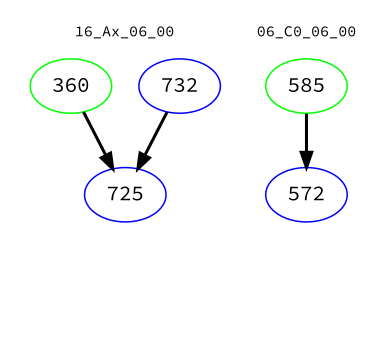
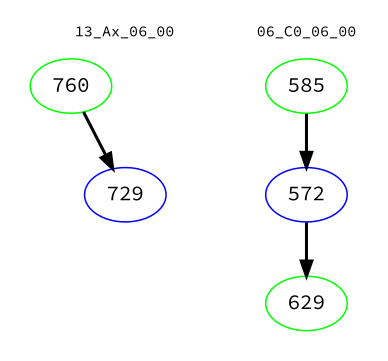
cluster "16_Ax_06_00": label "16_Ax_06_00" -> "13_Ax_06_00"
node "360": label "360" -> "760"
node "732": removed
node "725": label "725" -> "729"
node "629": added
